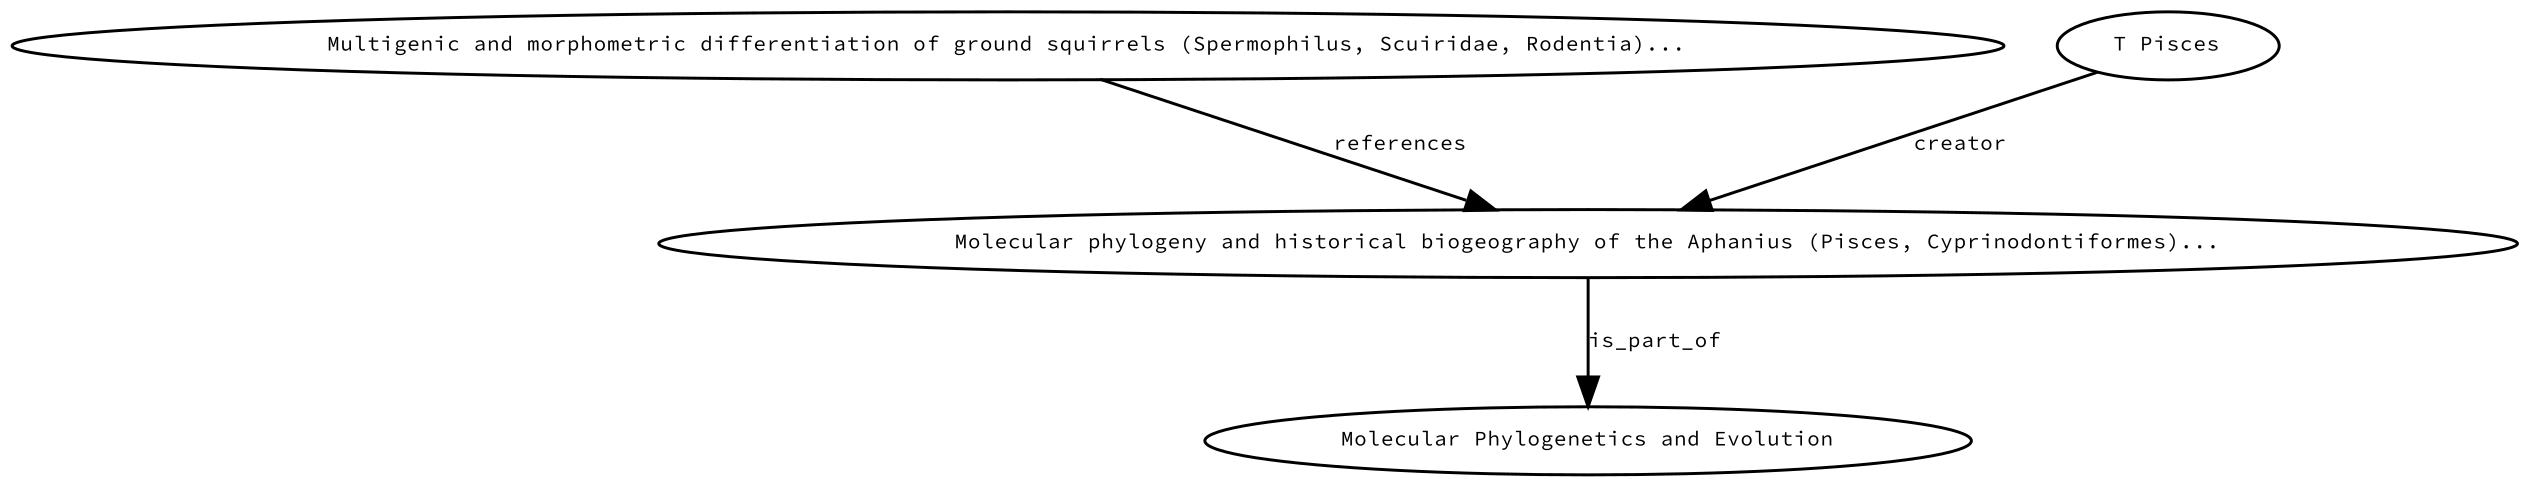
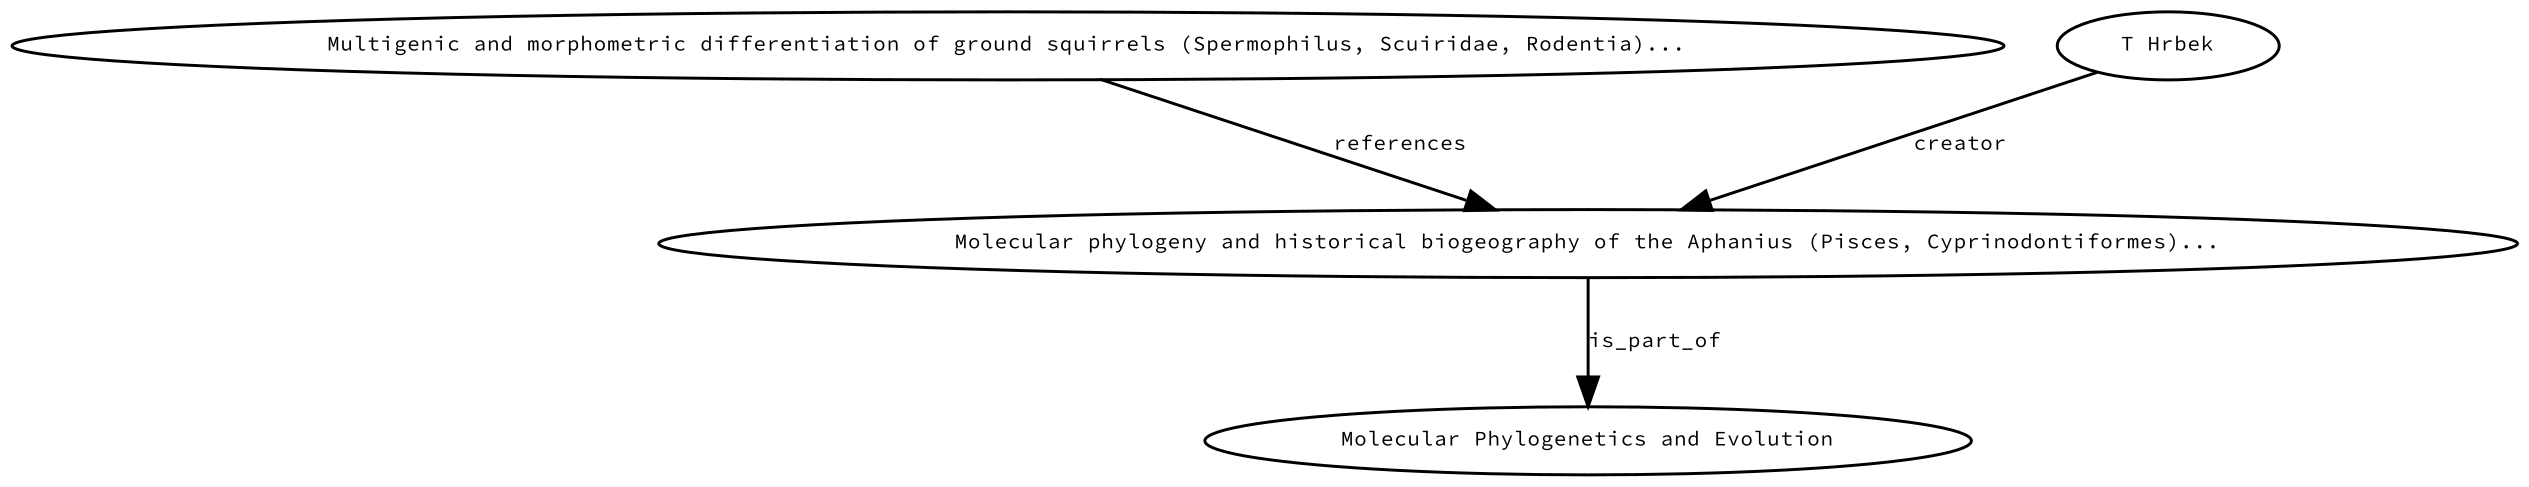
node "T Pisces": label "T Pisces" -> "T Hrbek"
